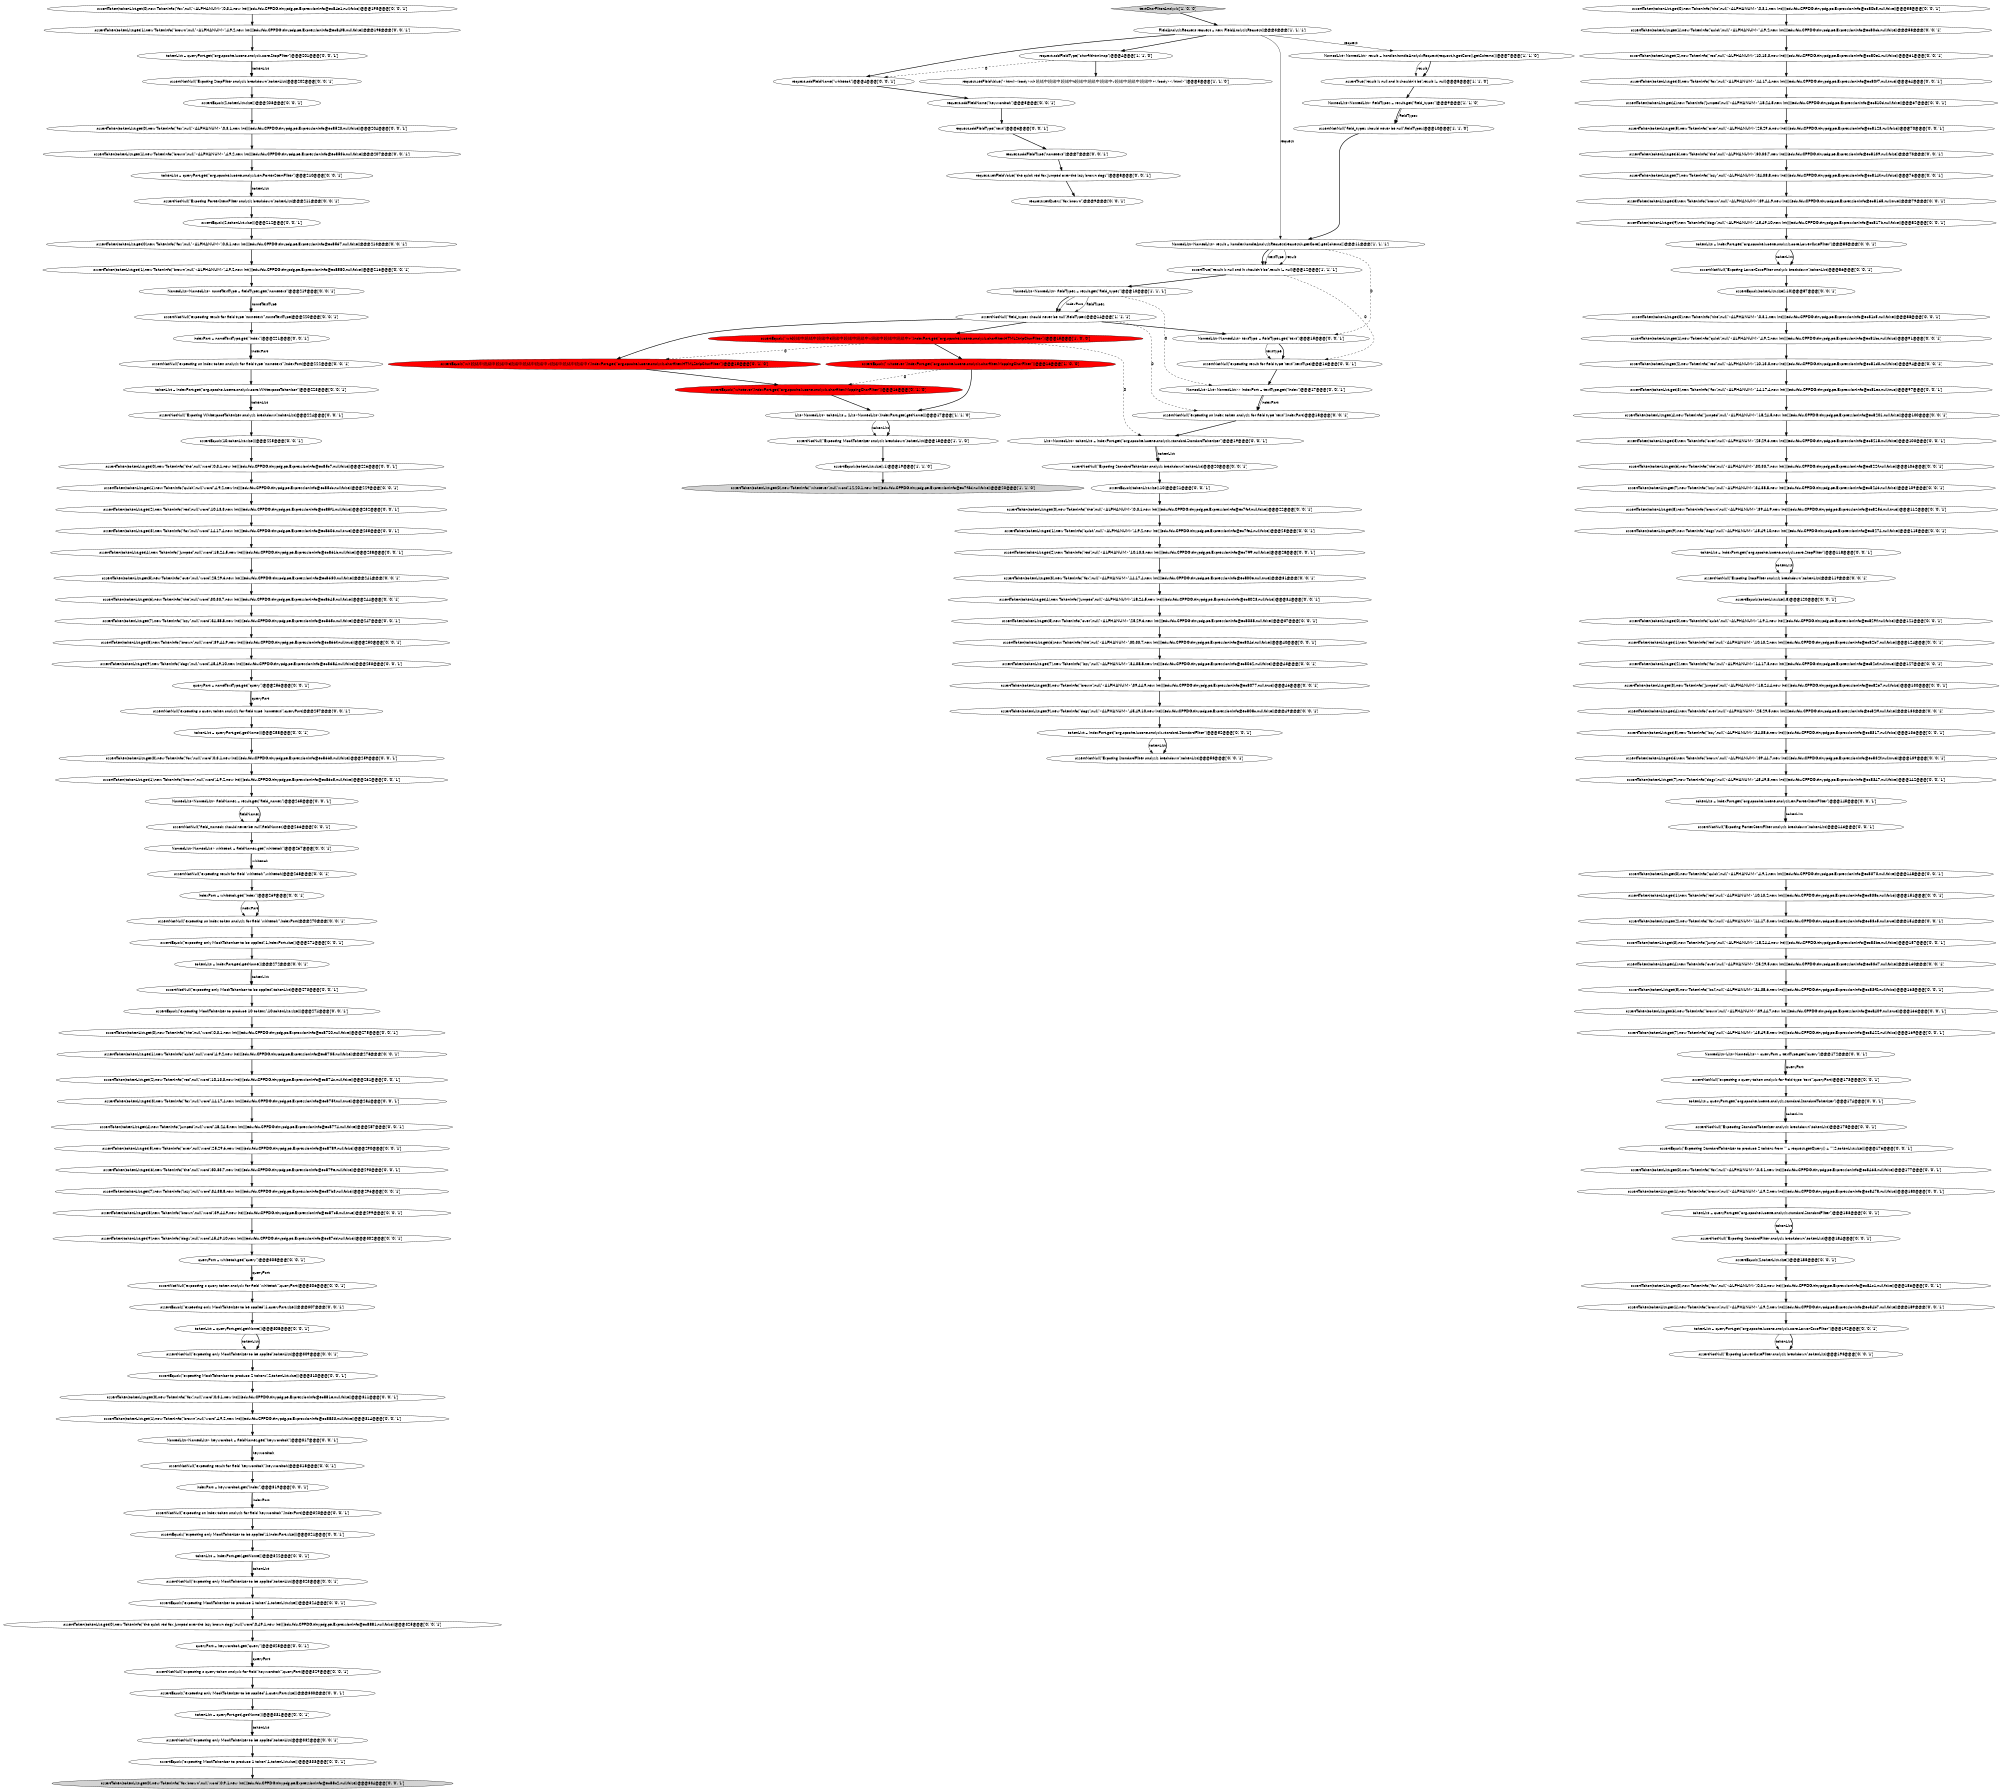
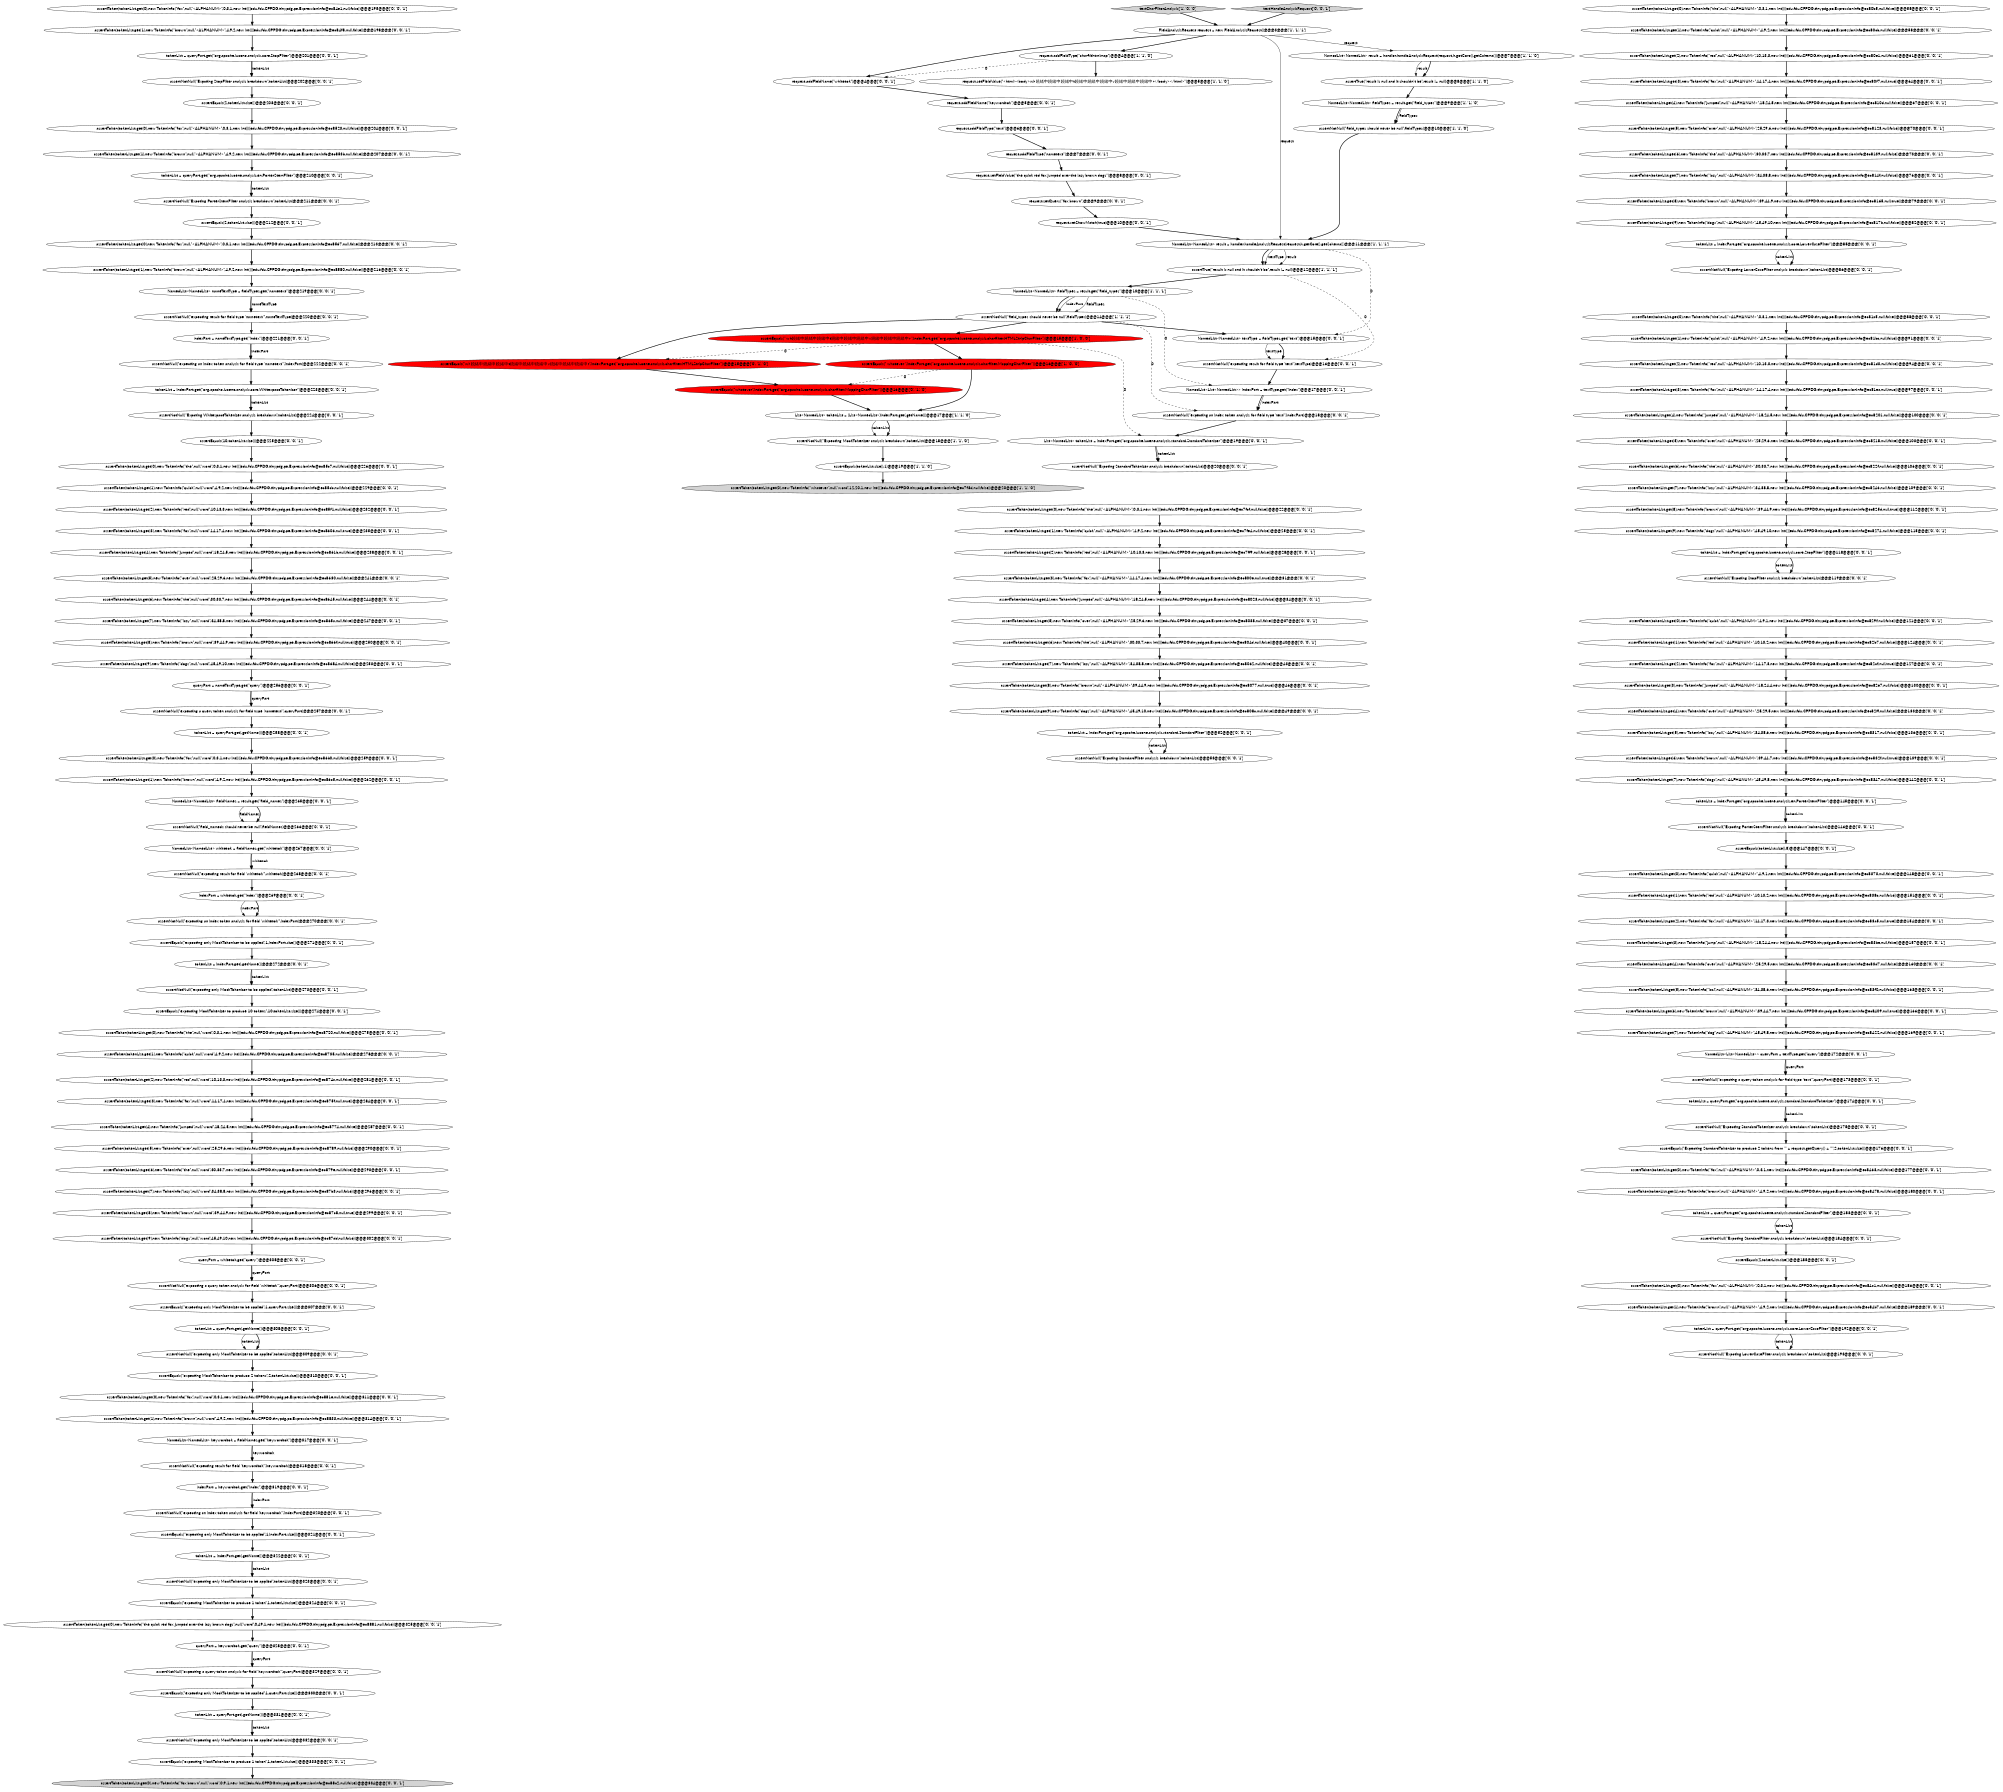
node "testHandleAnalysisRequest['0', '0', '1']": added
node "request.setShowMatch(true)@@@10@@@['0', '0', '1']": added
node "assertEquals(tokenList.size(),10)@@@87@@@['0', '0', '1']": removed
node "assertEquals(tokenList.size(),10)@@@21@@@['0', '0', '1']": removed
node "assertEquals(tokenList.size(),8)@@@120@@@['0', '0', '1']": removed
node "assertEquals(tokenList.size(),8)@@@147@@@['0', '0', '1']": added
